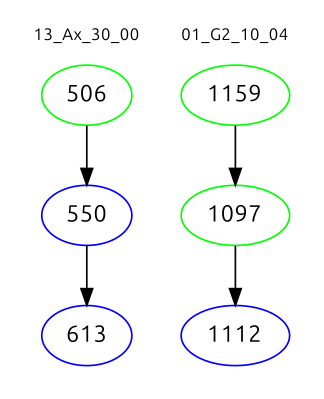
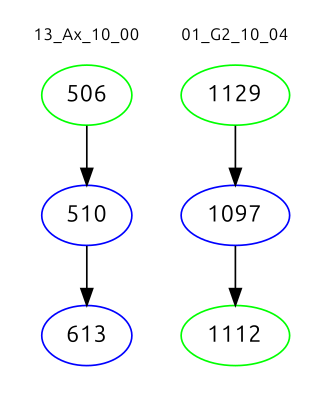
cluster "13_Ax_30_00": label "13_Ax_30_00" -> "13_Ax_10_00"
node "1159": label "1159" -> "1129"
node "550": label "550" -> "510"
node "1097": color green -> blue
node "1112": color blue -> green
